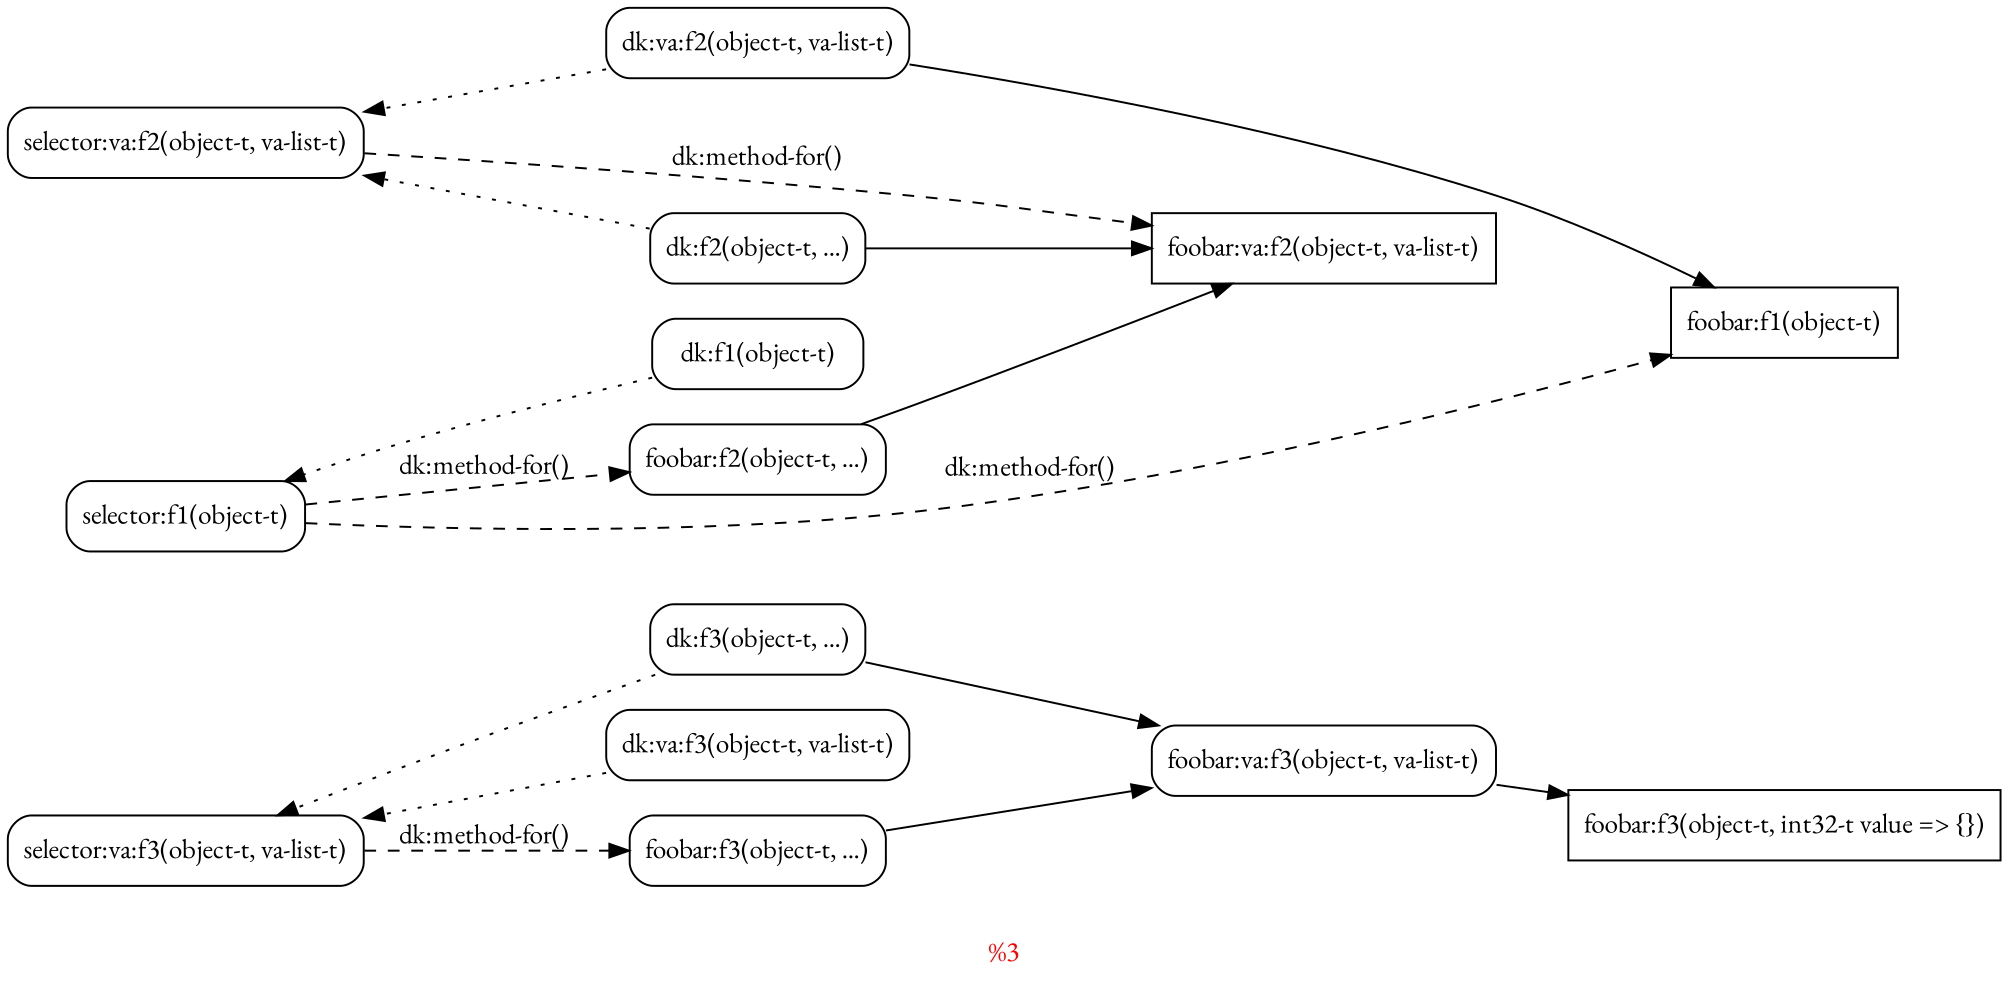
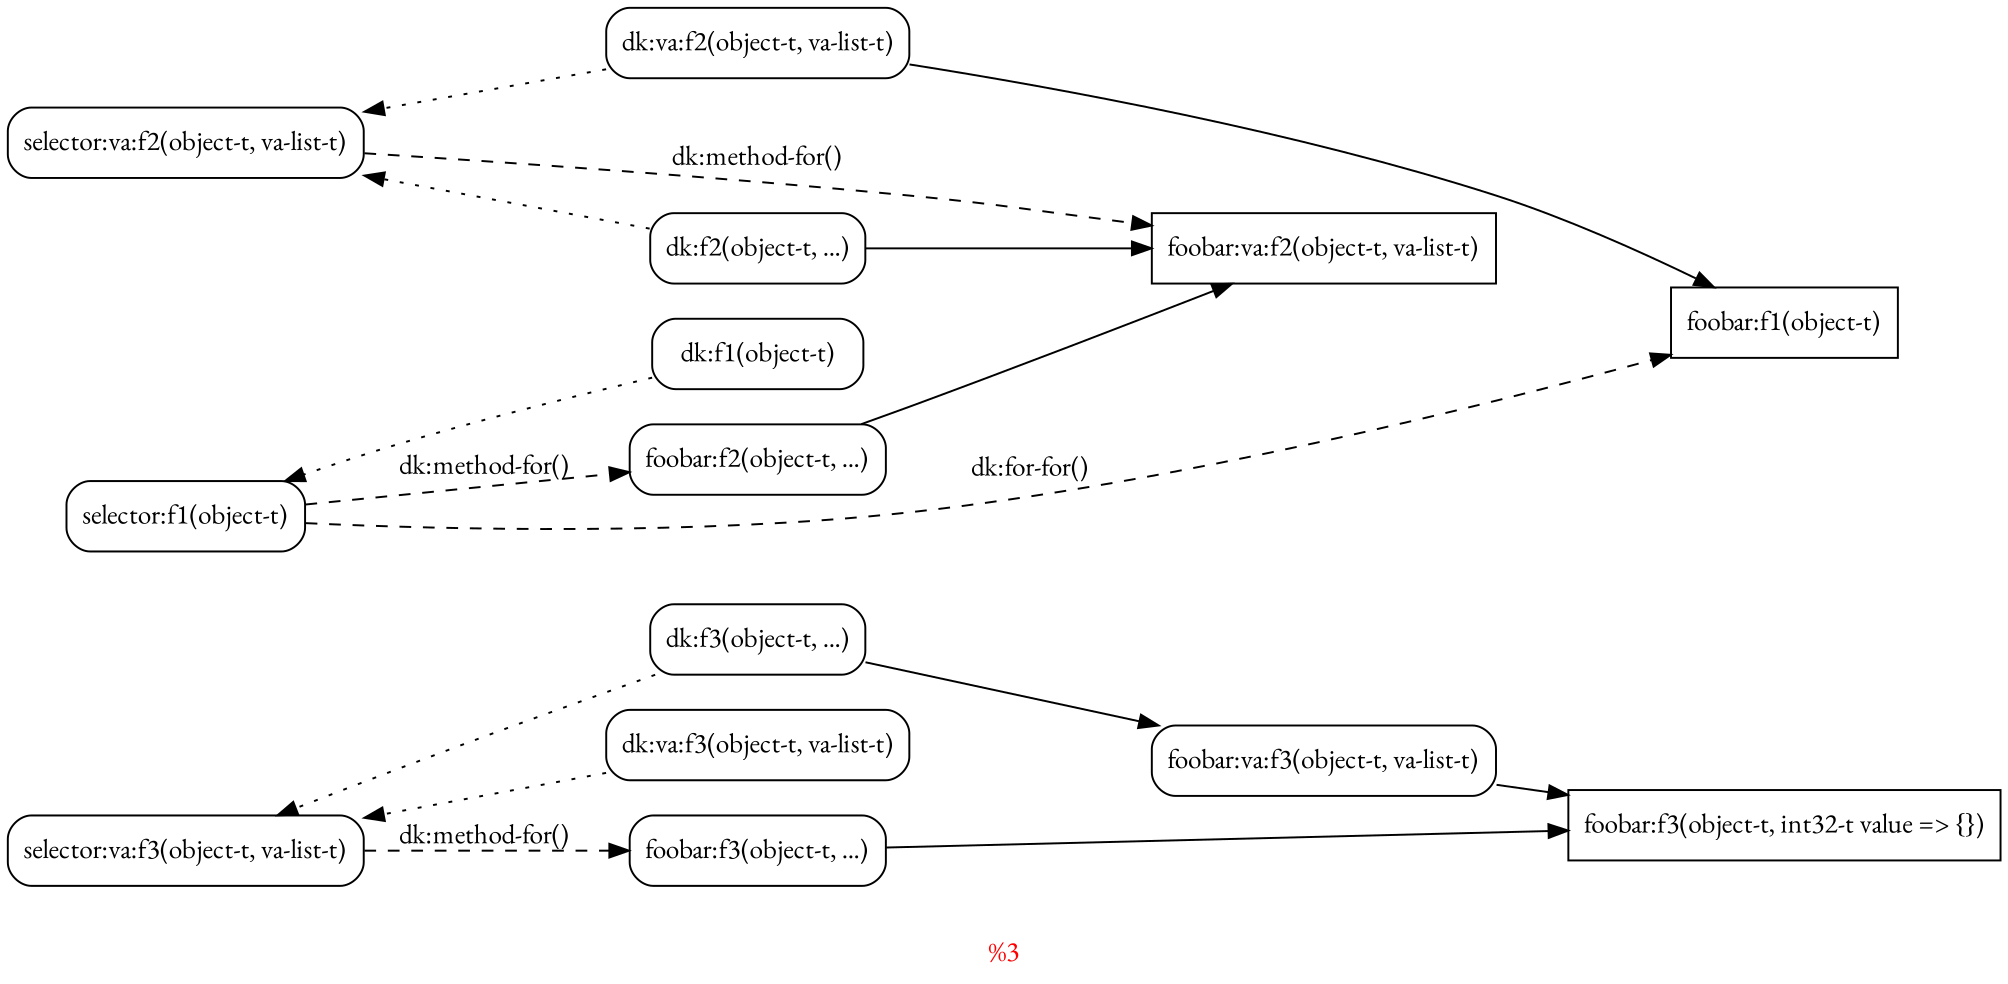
edge "selector:f1(object-t)" -> "foobar:f1(object-t)": label "dk:method-for()" -> "dk:for-for()"
edge "foobar:f3(object-t, ...)" -> "foobar:va:f3(object-t, va-list-t)": now "foobar:f3(object-t, ...)" -> "foobar:f3(object-t, int32-t value => {})"
